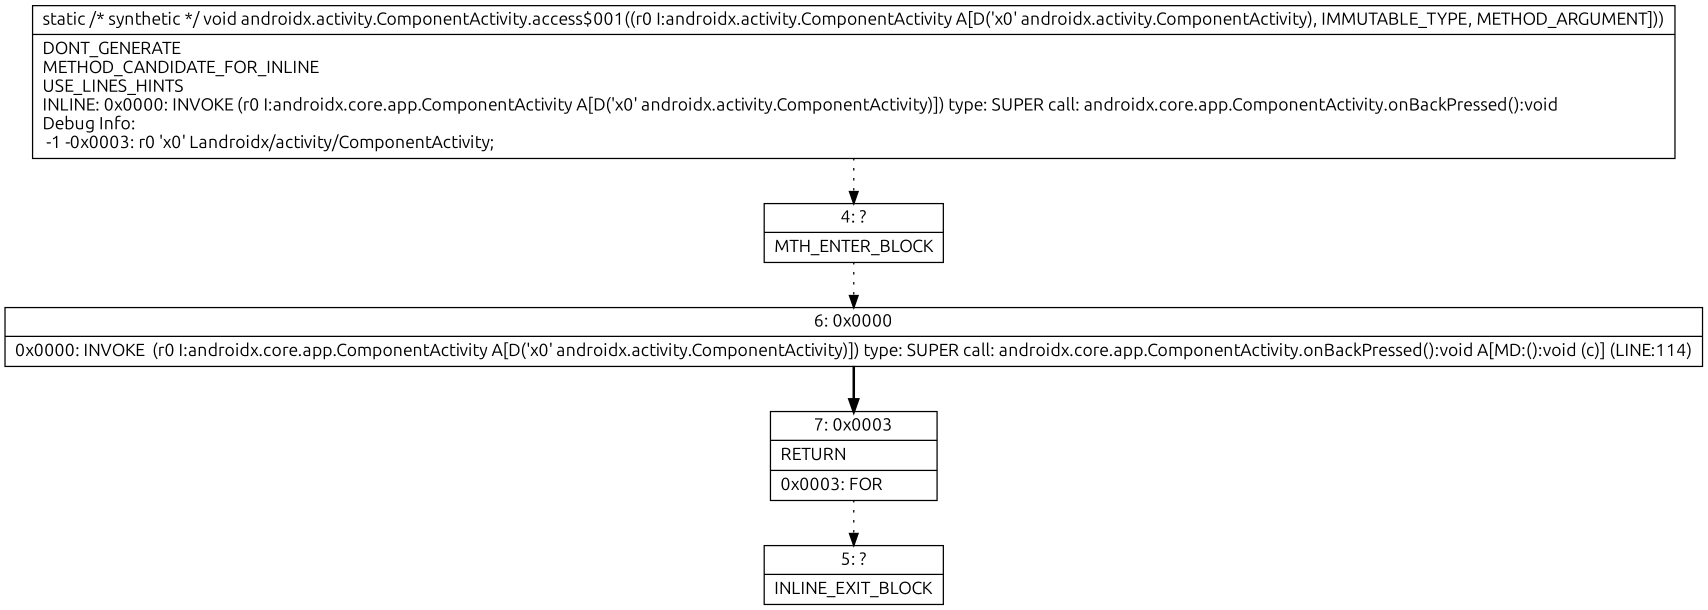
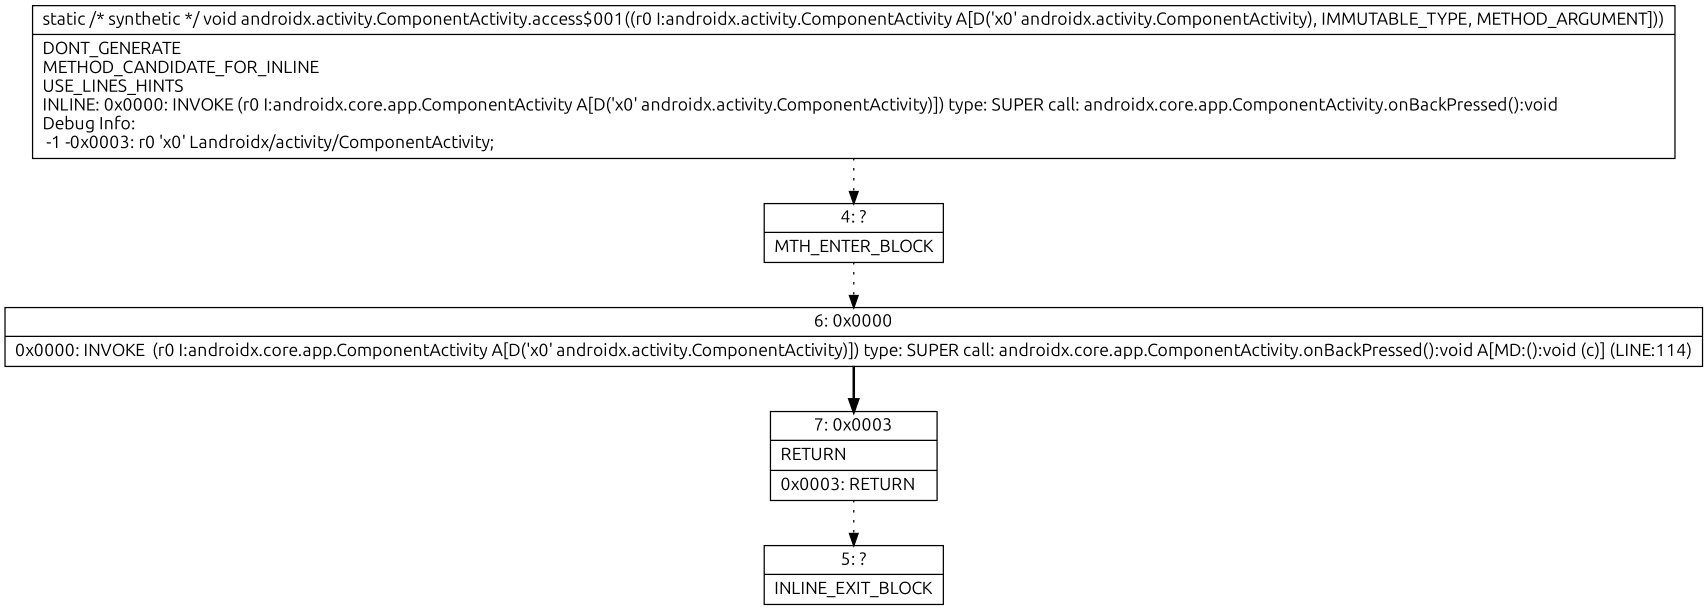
node "7: 0x0003": text "0x0003: FOR" -> "0x0003: RETURN"
